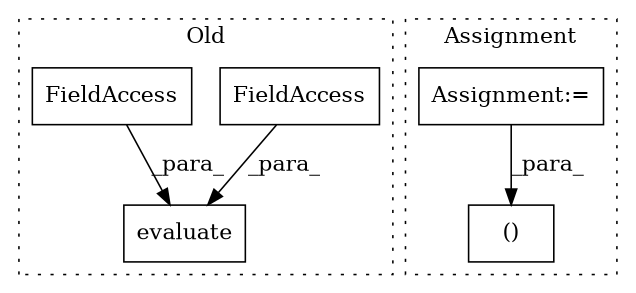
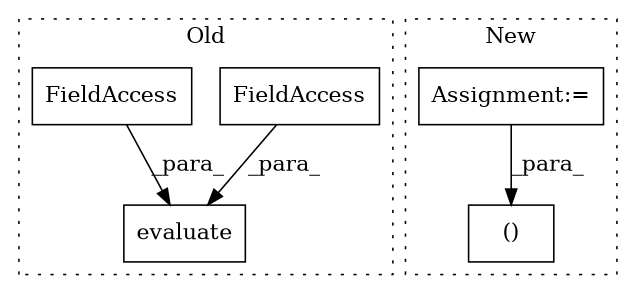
cluster "Assignment": label "Assignment" -> "New"
